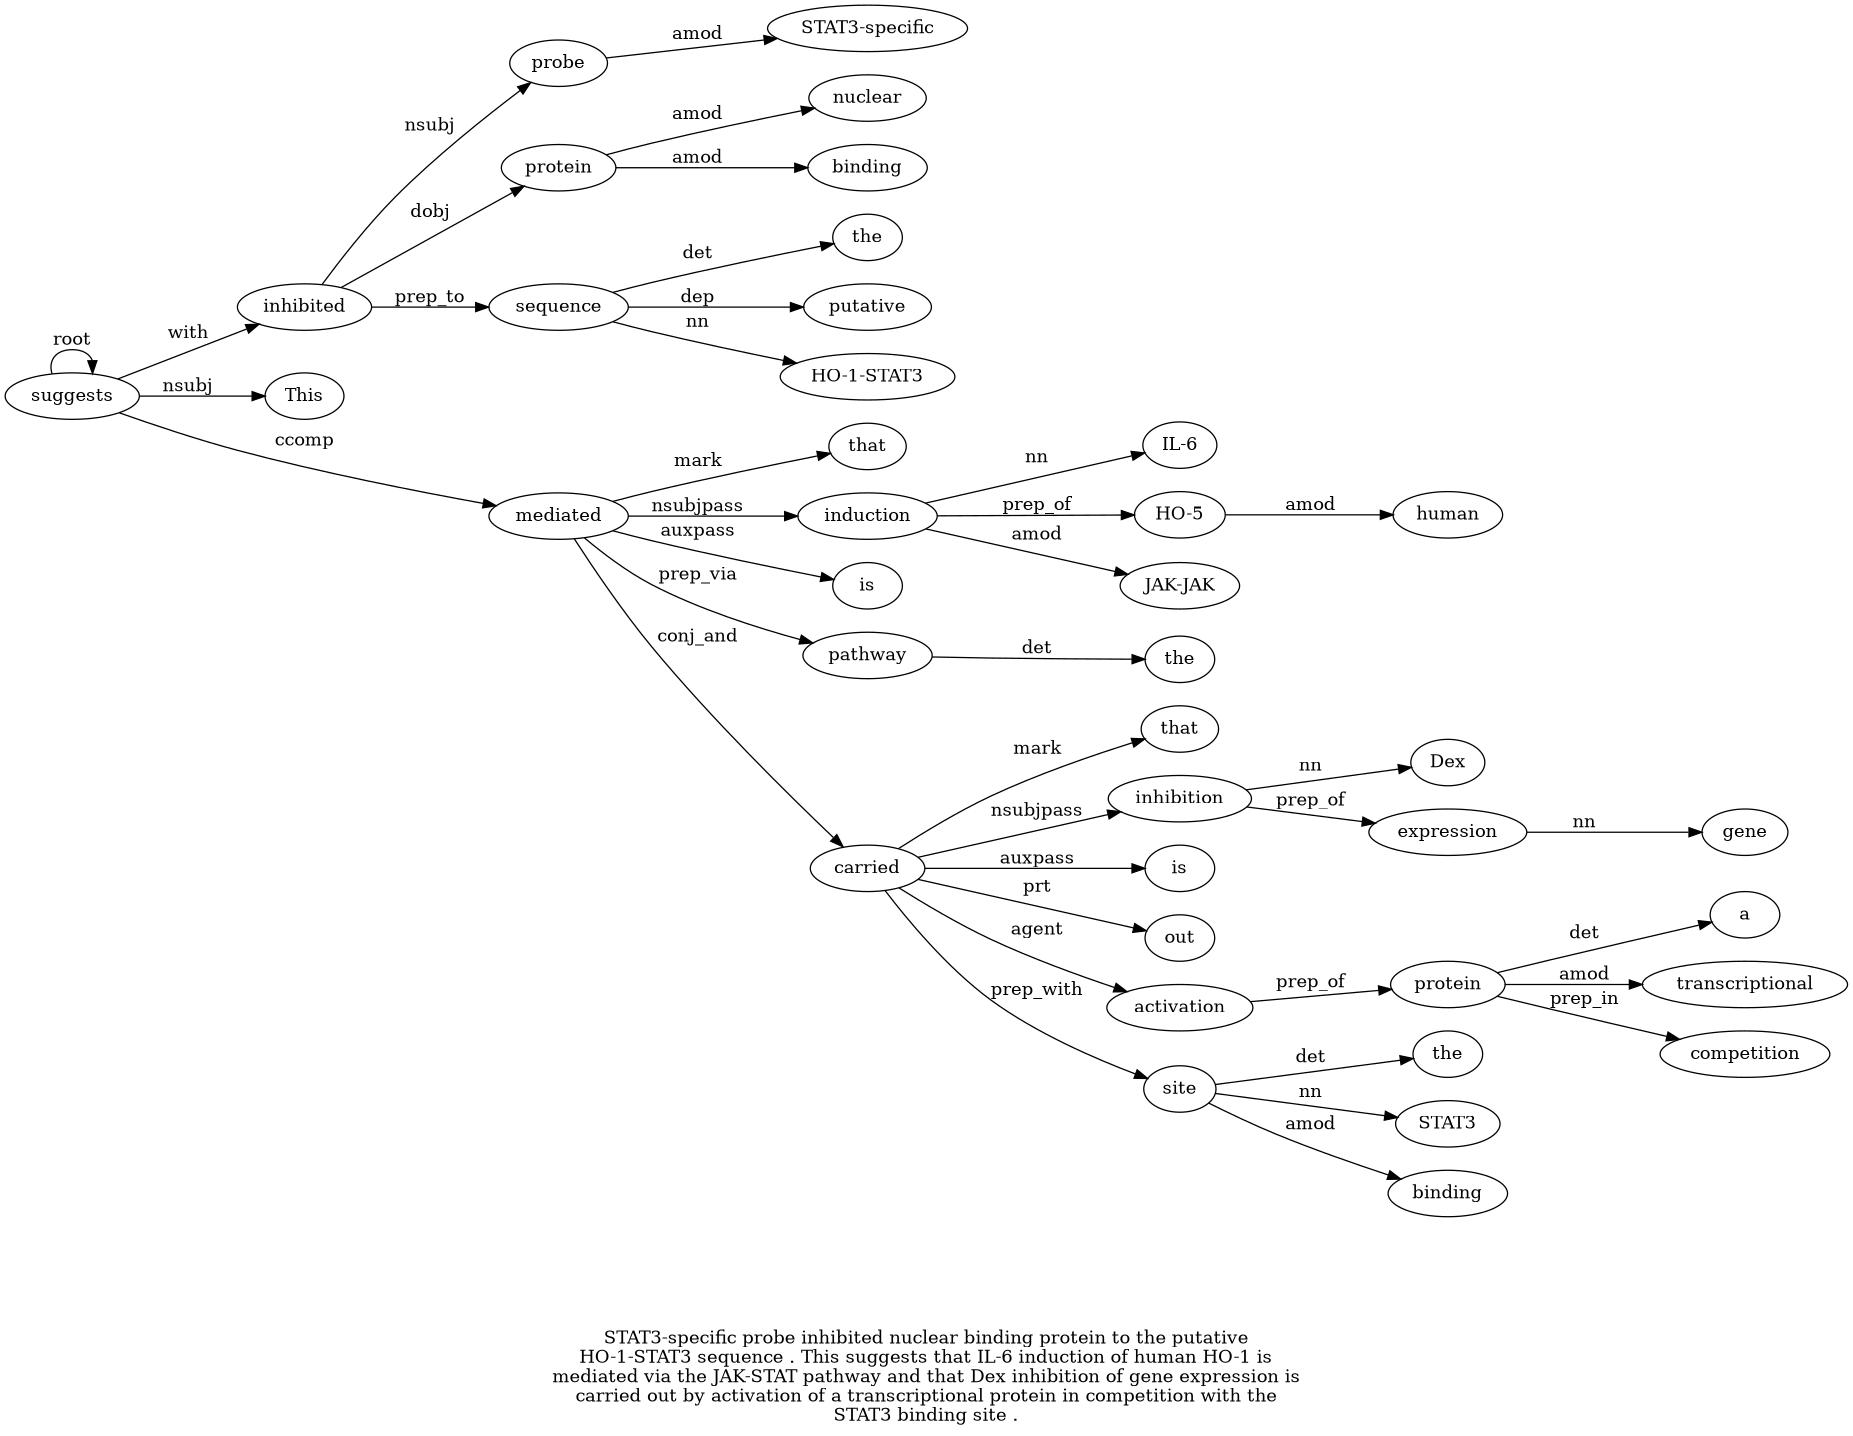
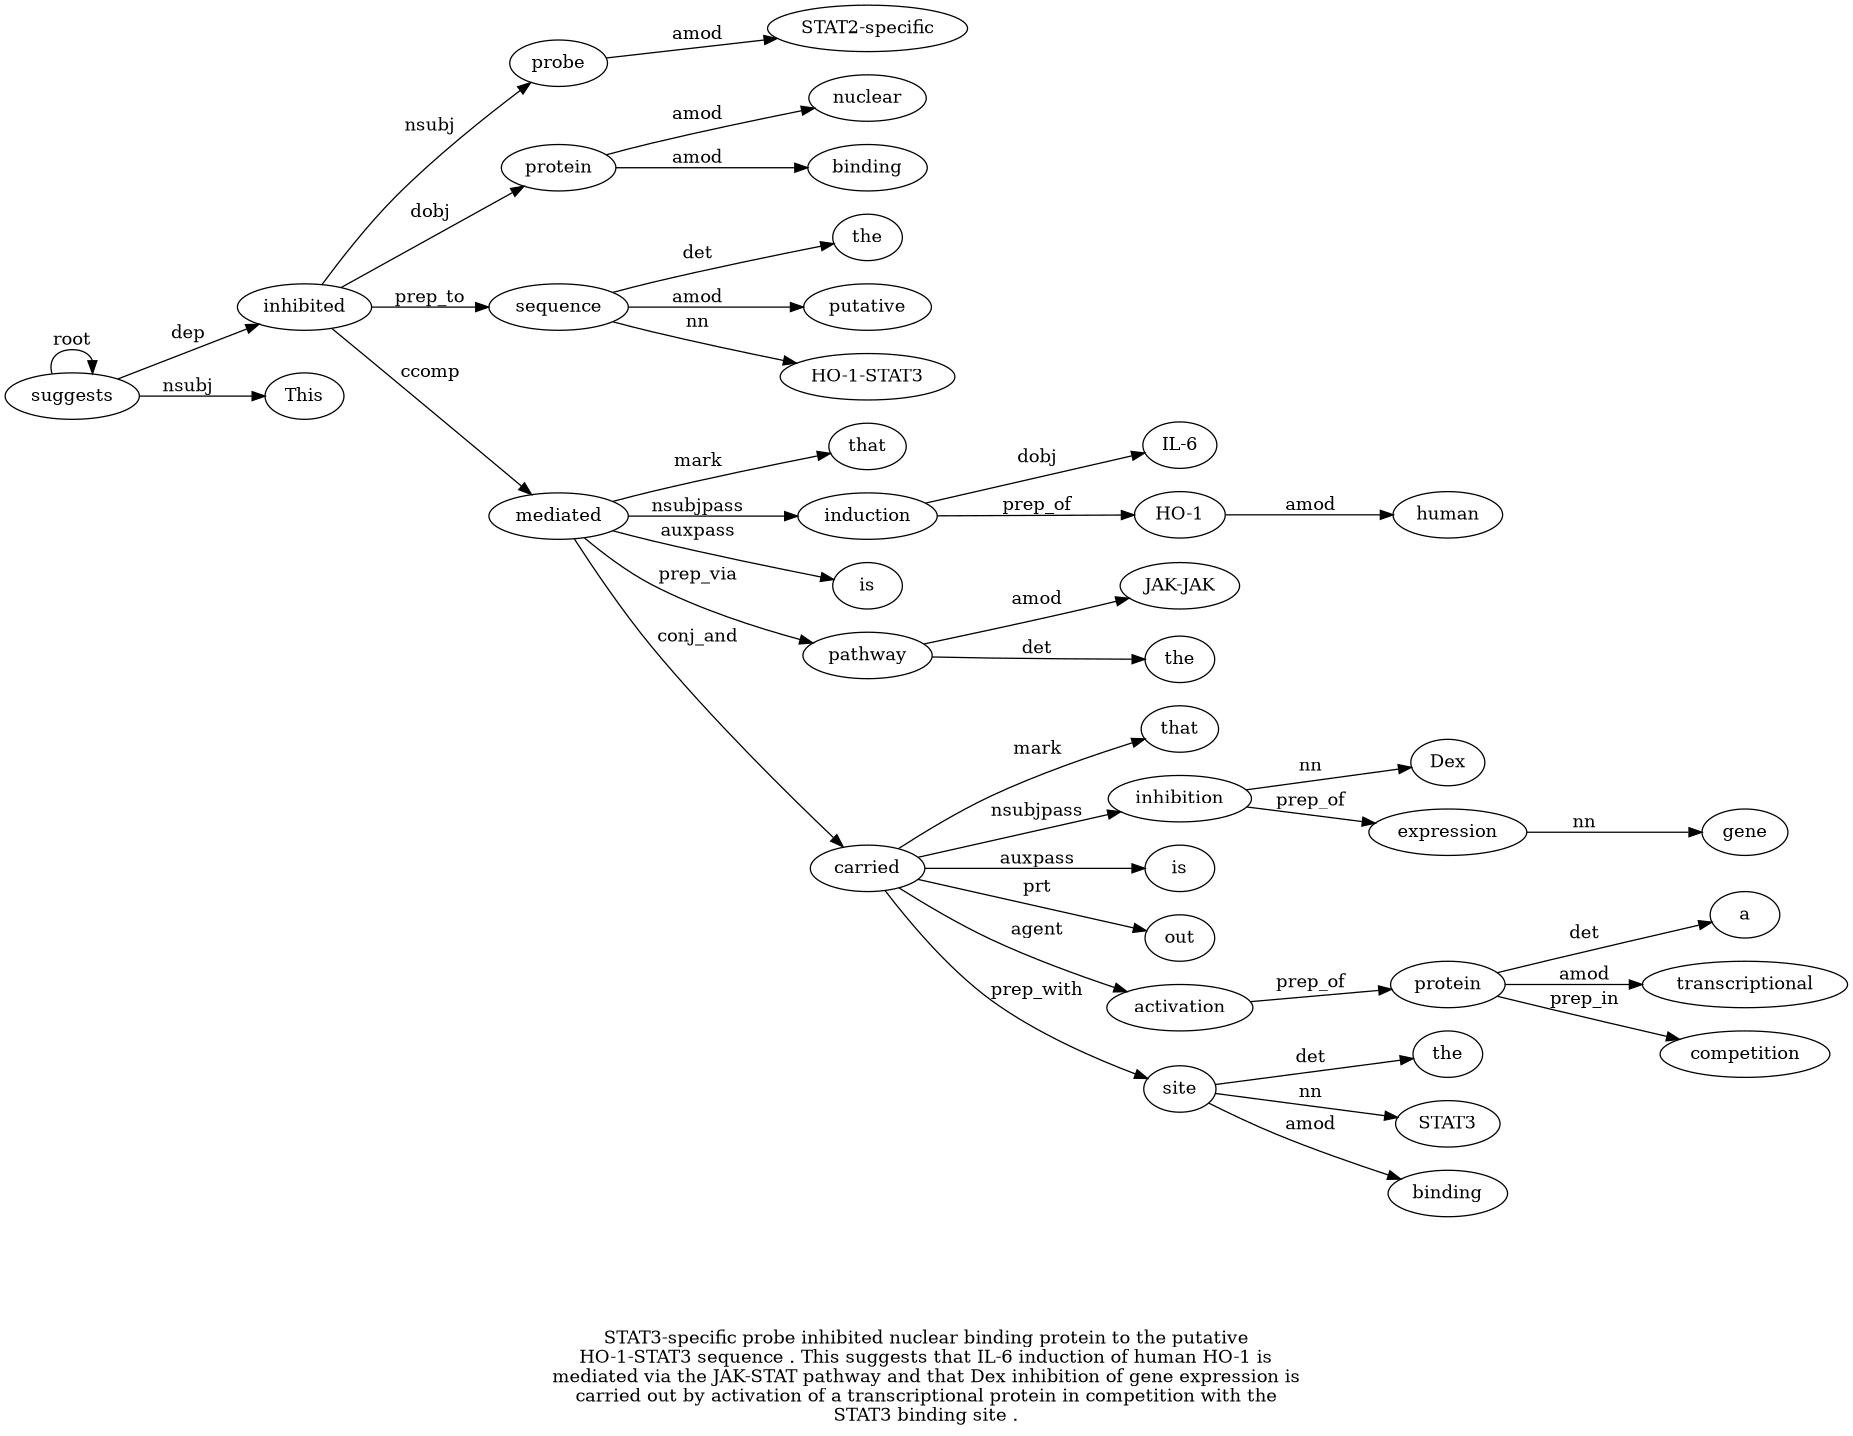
node "STAT3-specific": label "STAT3-specific" -> "STAT2-specific"
edge "sequence" -> "putative": label "dep" -> "amod"
edge "suggests" -> "inhibited": label "with" -> "dep"
edge "induction" -> "IL-6": label "nn" -> "dobj"
edge "suggests" -> "mediated": now "inhibited" -> "mediated"
node "HO-5": label "HO-5" -> "HO-1"
edge "induction" -> "JAK-JAK": now "pathway" -> "JAK-JAK"
